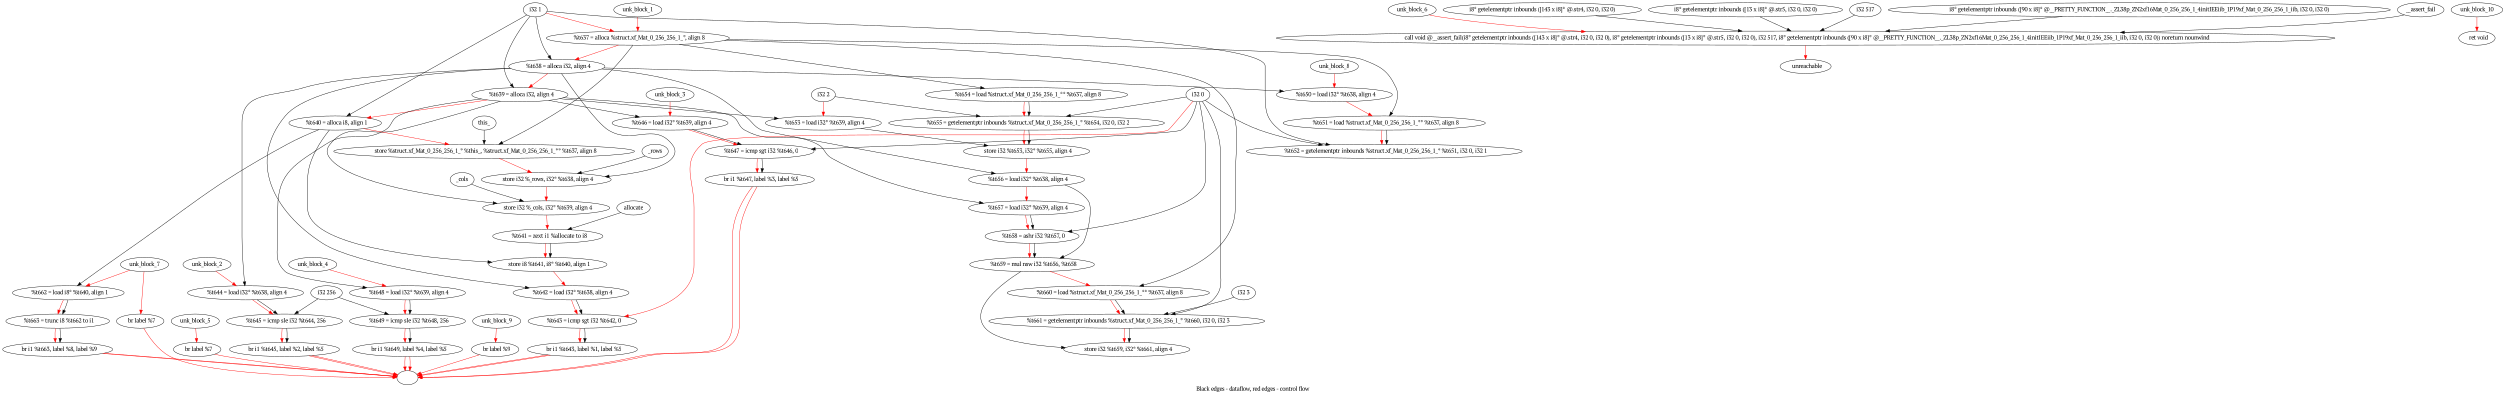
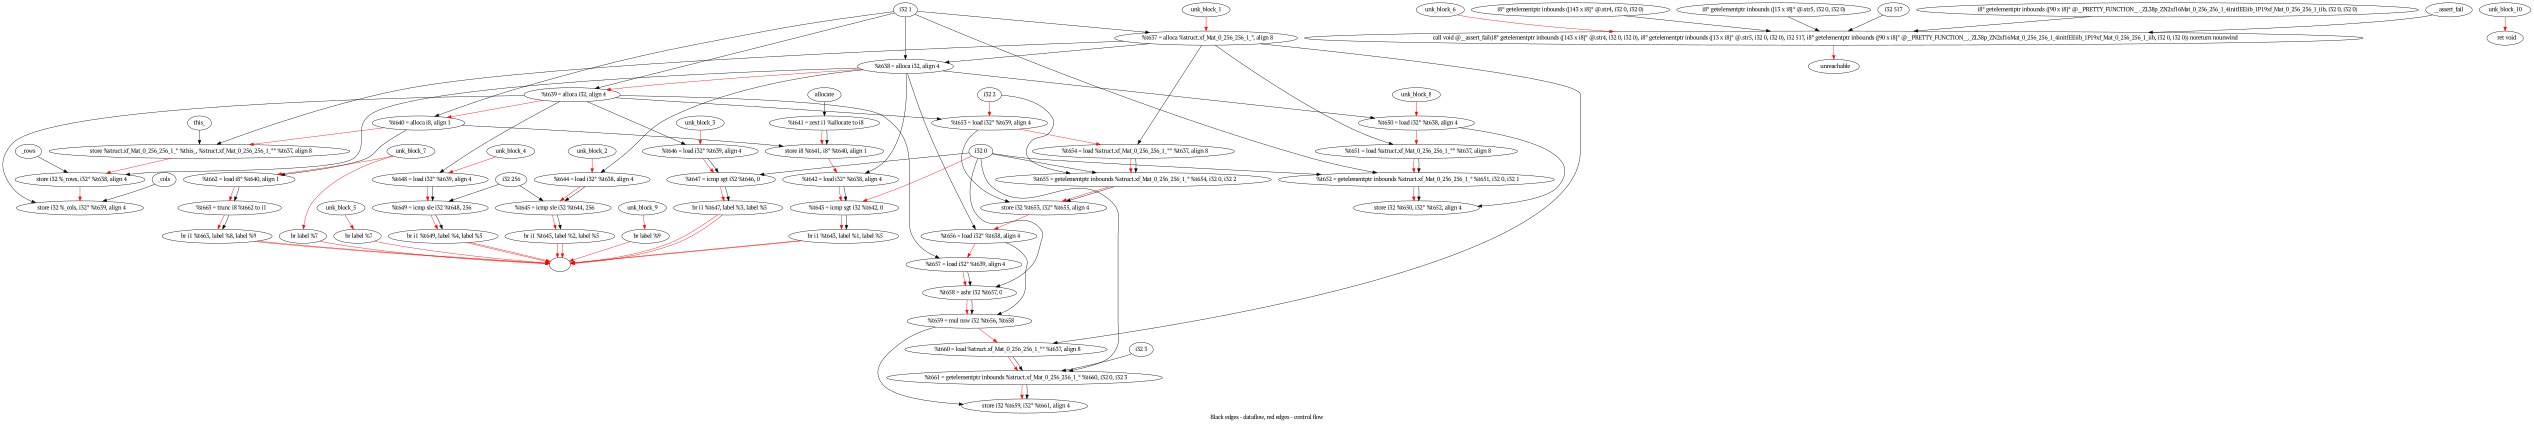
edge "i32 1" -> "%t637 = alloca %struct.xf_Mat_0_256_256_1_*, align 8": color red -> black
edge "%t637 = alloca %struct.xf_Mat_0_256_256_1_*, align 8" -> "%t638 = alloca i32, align 4": color red -> black
edge "%t653 = load i32* %t639, align 4" -> "%t654 = load %struct.xf_Mat_0_256_256_1_** %t637, align 8": added
node "store i32 %t650, i32* %t652, align 4": added
edge "store i32 %_cols, i32* %t639, align 4" -> "%t641 = zext i1 %allocate to i8": removed
